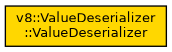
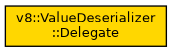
node "v8::ValueDeserializer ::ValueDeserializer": label "v8::ValueDeserializer ::ValueDeserializer" -> "v8::ValueDeserializer ::Delegate"
